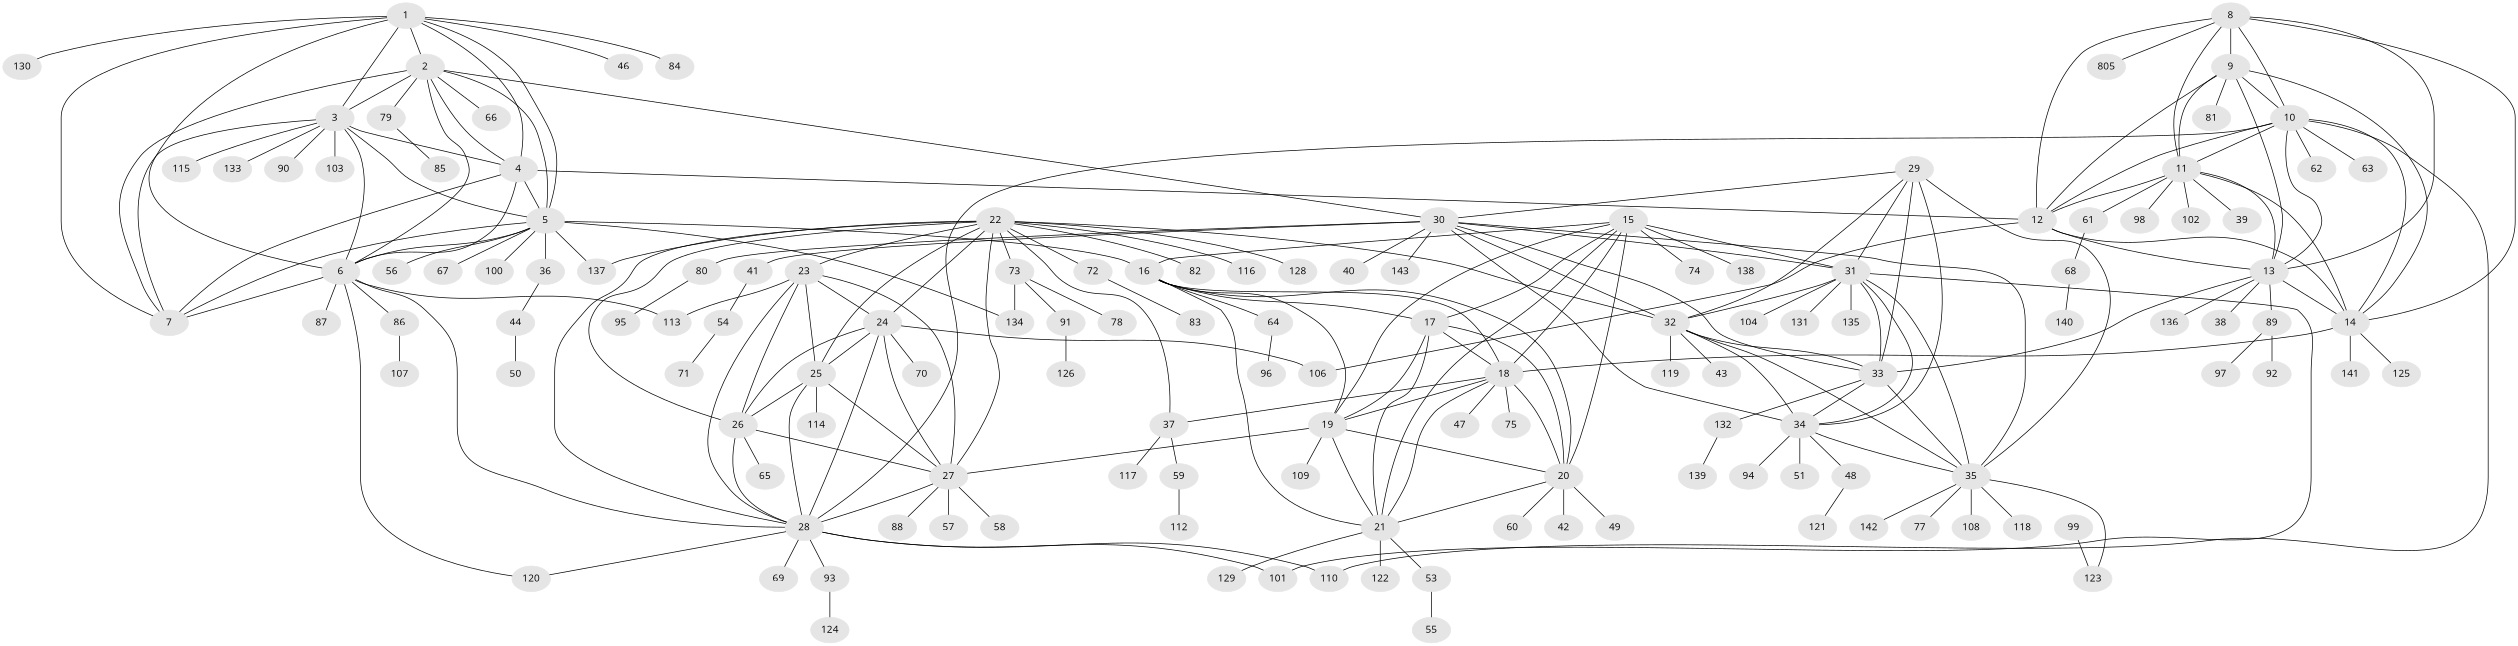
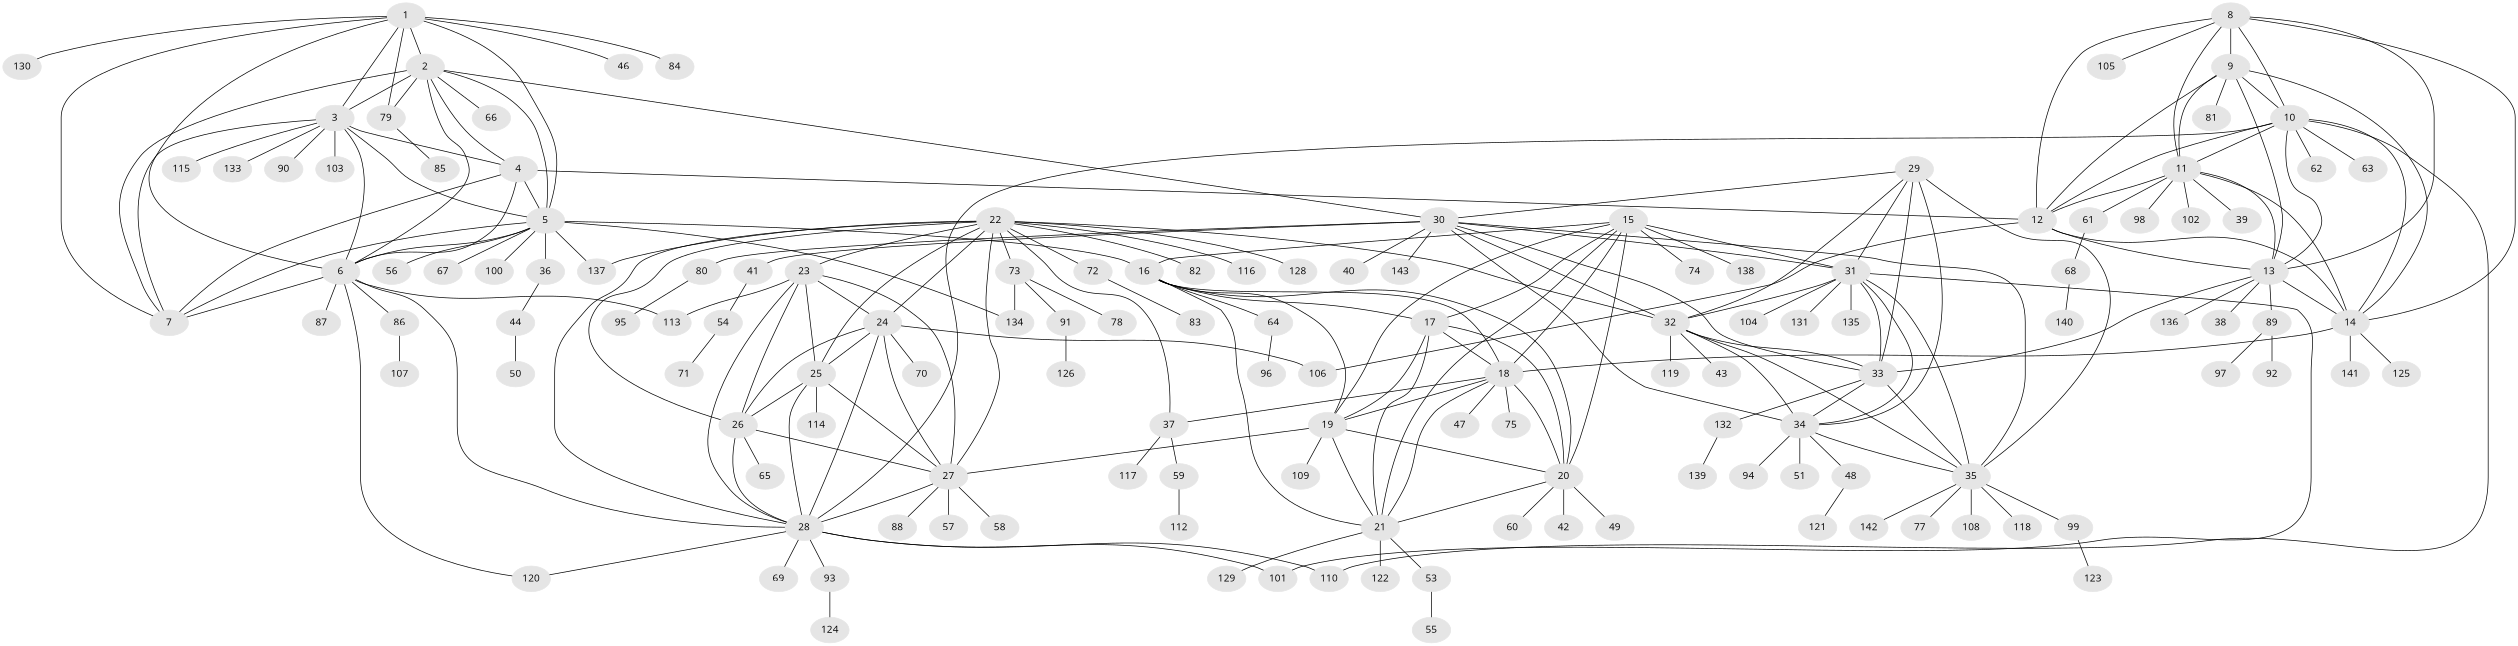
node "805": label "805" -> "105"
edge "1" -- "4": now "1" -- "79"
edge "35" -- "123": now "35" -- "99"
